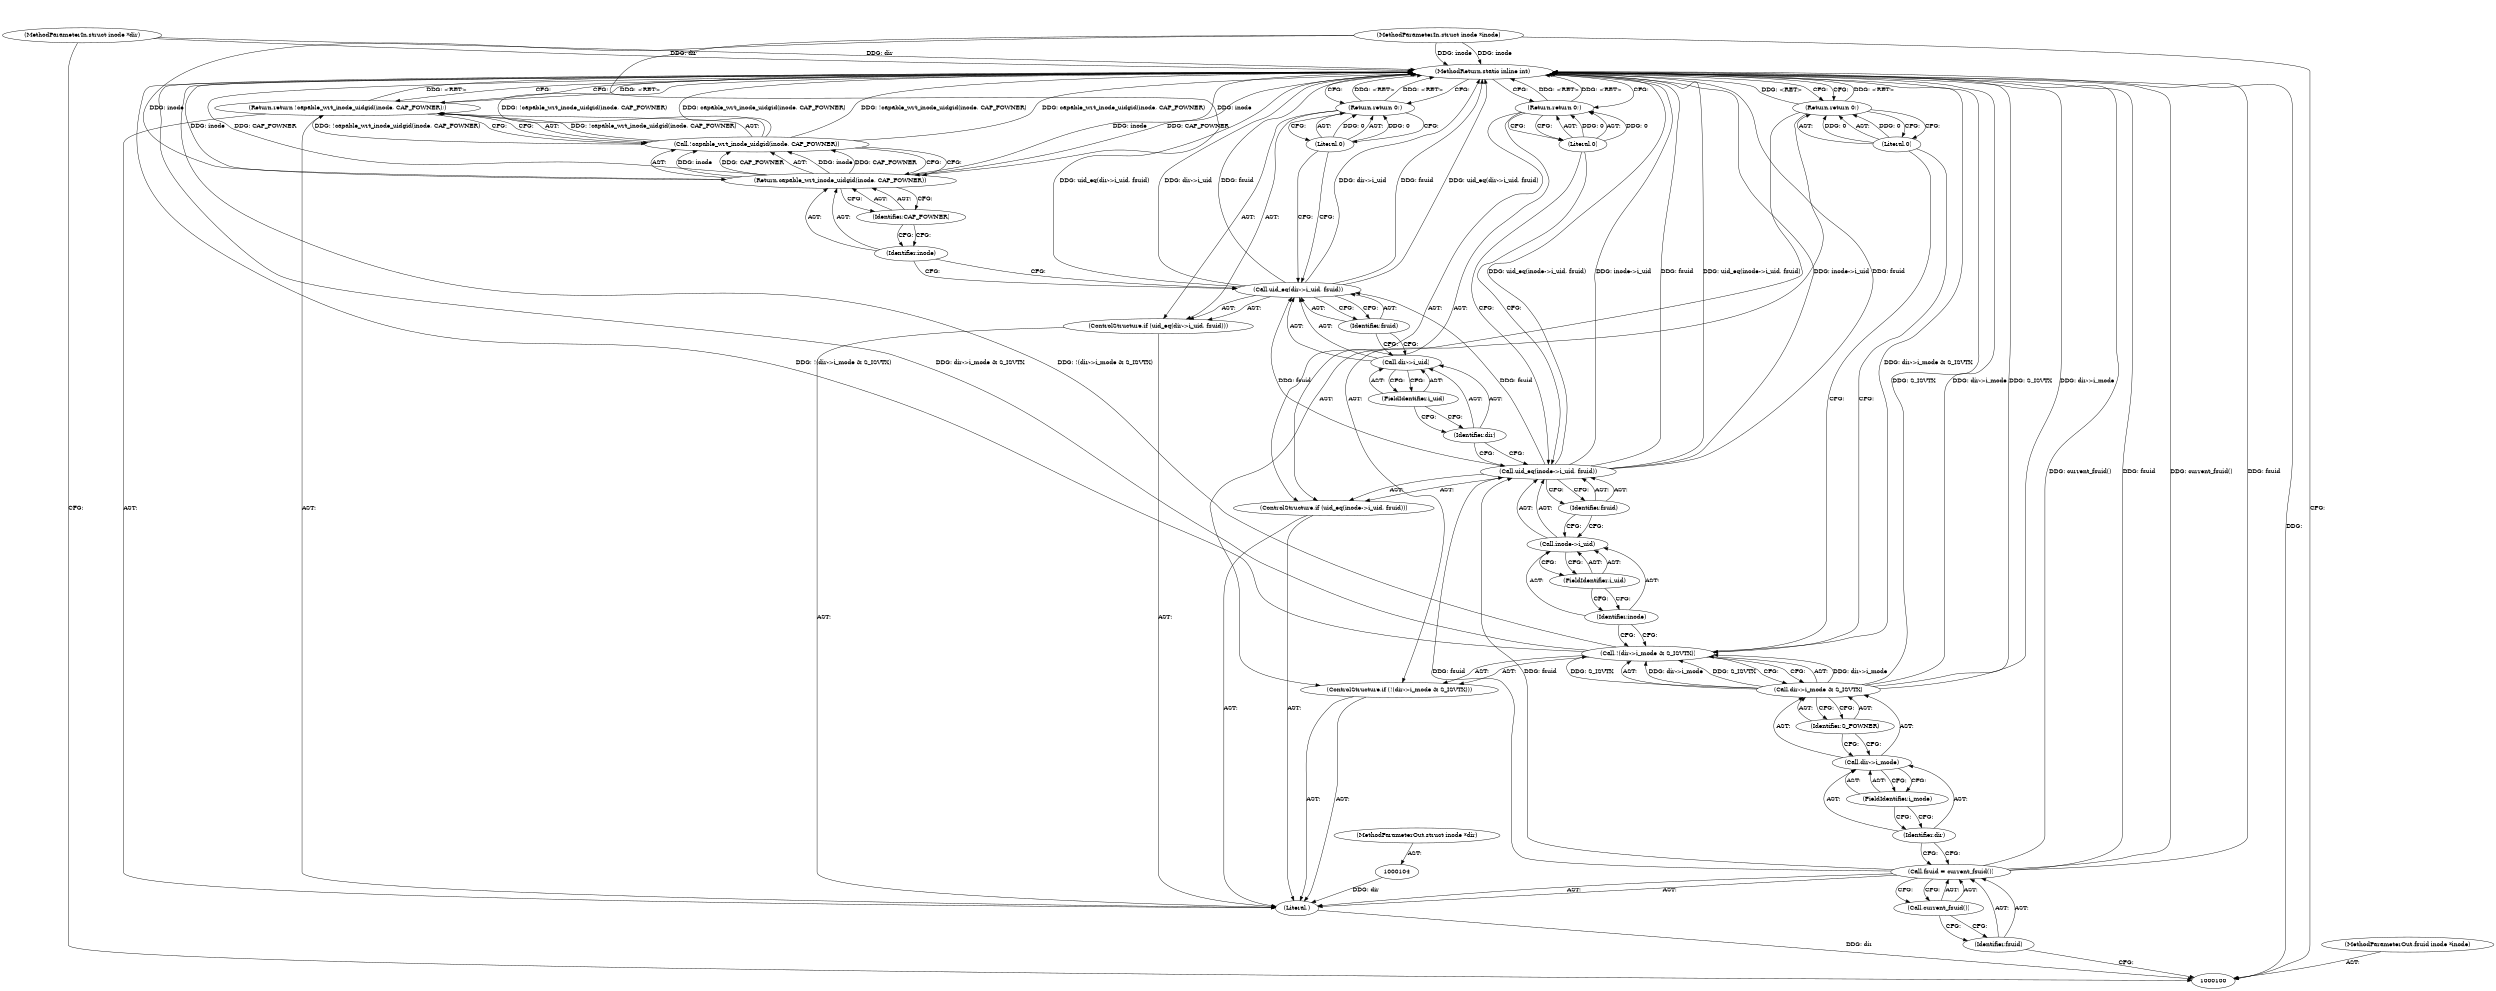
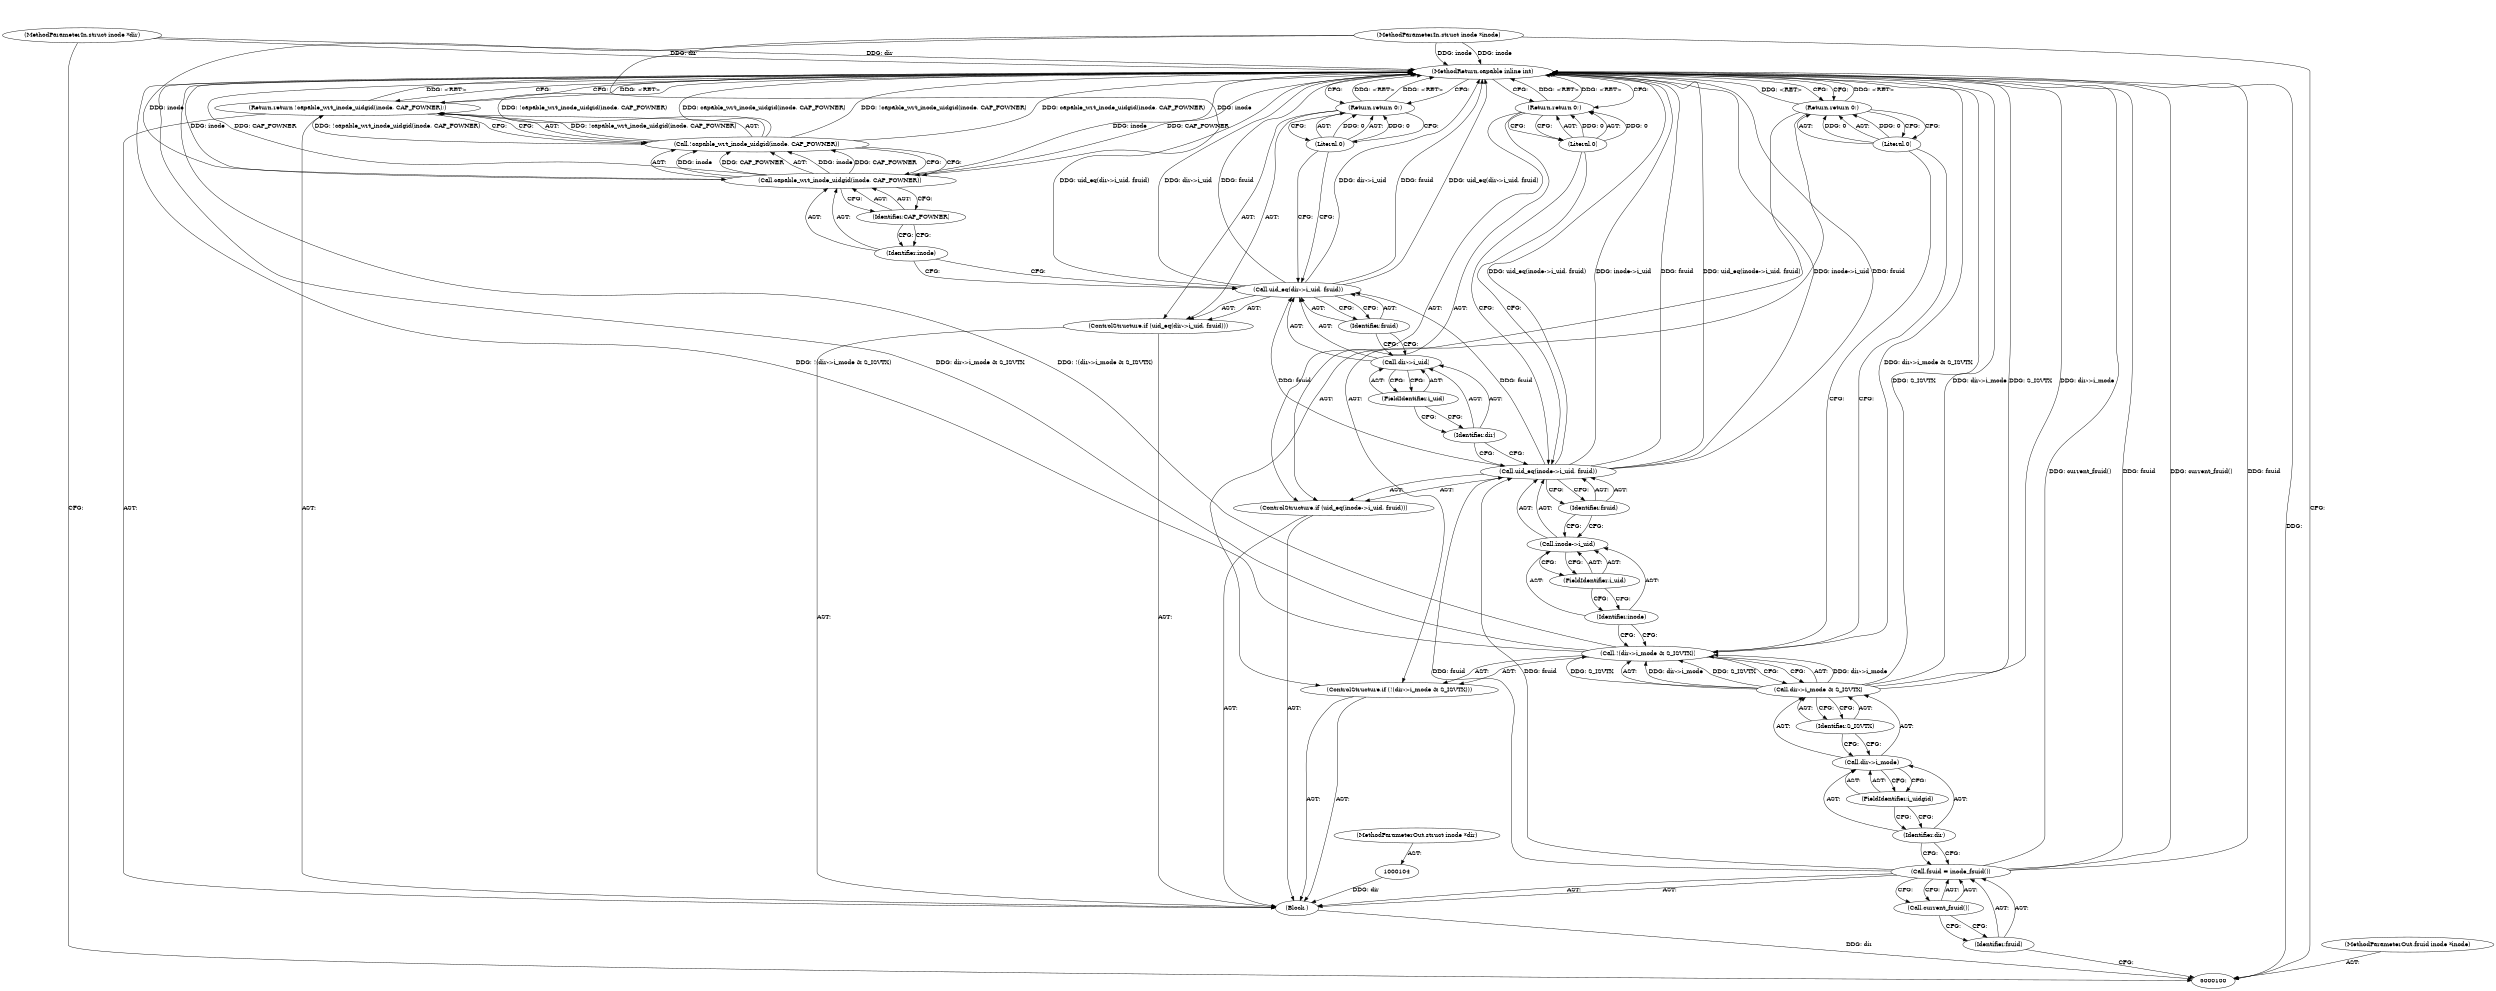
node "(MethodReturn,static inline int)": label "(MethodReturn,static inline int)" -> "(MethodReturn,capable inline int)"
node "(Return,capable_wrt_inode_uidgid(inode, CAP_FOWNER))": label "(Return,capable_wrt_inode_uidgid(inode, CAP_FOWNER))" -> "(Call,capable_wrt_inode_uidgid(inode, CAP_FOWNER))"
node "(Identifier,S_FOWNER)": label "(Identifier,S_FOWNER)" -> "(Identifier,S_ISVTX)"
node "(FieldIdentifier,i_mode)": label "(FieldIdentifier,i_mode)" -> "(FieldIdentifier,i_uidgid)"
node "(Call,fsuid = current_fsuid())": label "(Call,fsuid = current_fsuid())" -> "(Call,fsuid = inode_fsuid())"
node "(Literal,)": label "(Literal,)" -> "(Block,)"
node "1000100": label "1000100" -> "5000100"
